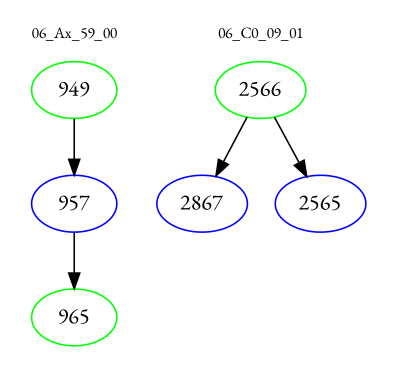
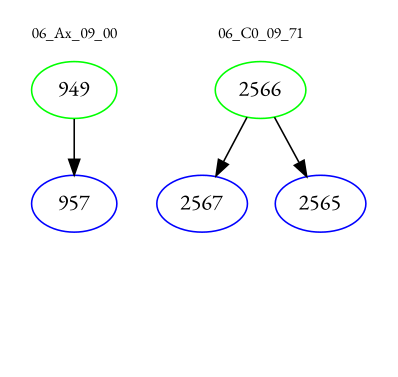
cluster "06_Ax_59_00": label "06_Ax_59_00" -> "06_Ax_09_00"
cluster "06_C0_09_01": label "06_C0_09_01" -> "06_C0_09_71"
node "2867": label "2867" -> "2567"
node "965": removed
